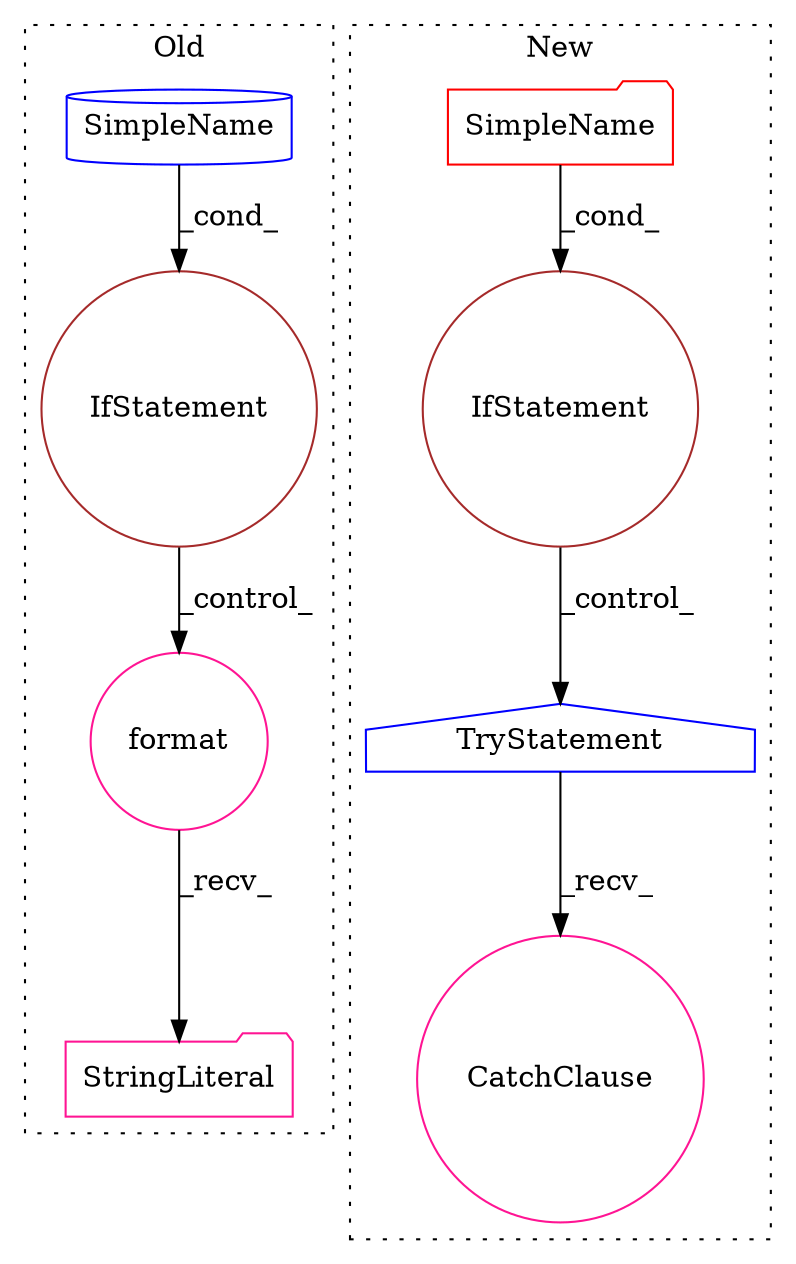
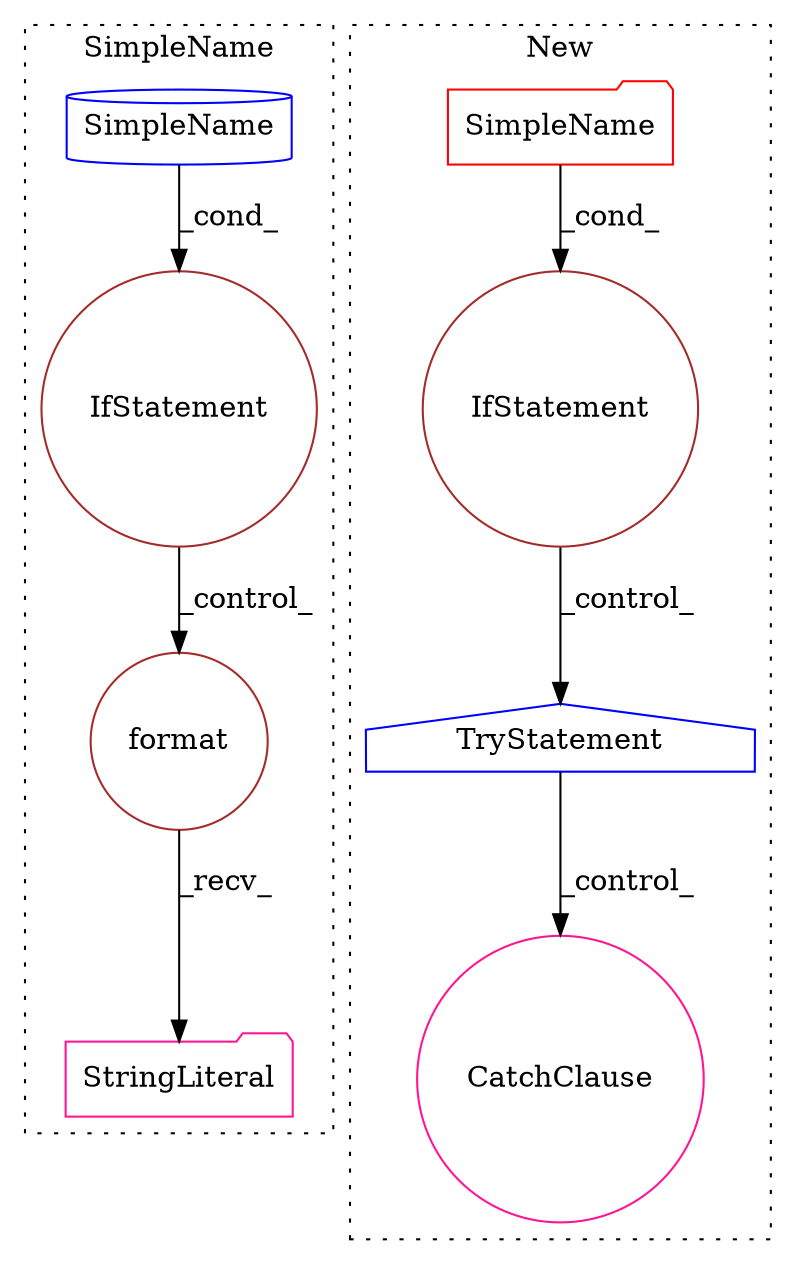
cluster "Old": label "Old" -> "SimpleName"
node "format": color deeppink -> brown
edge "TryStatement" -> "CatchClause": label "_recv_" -> "_control_"
